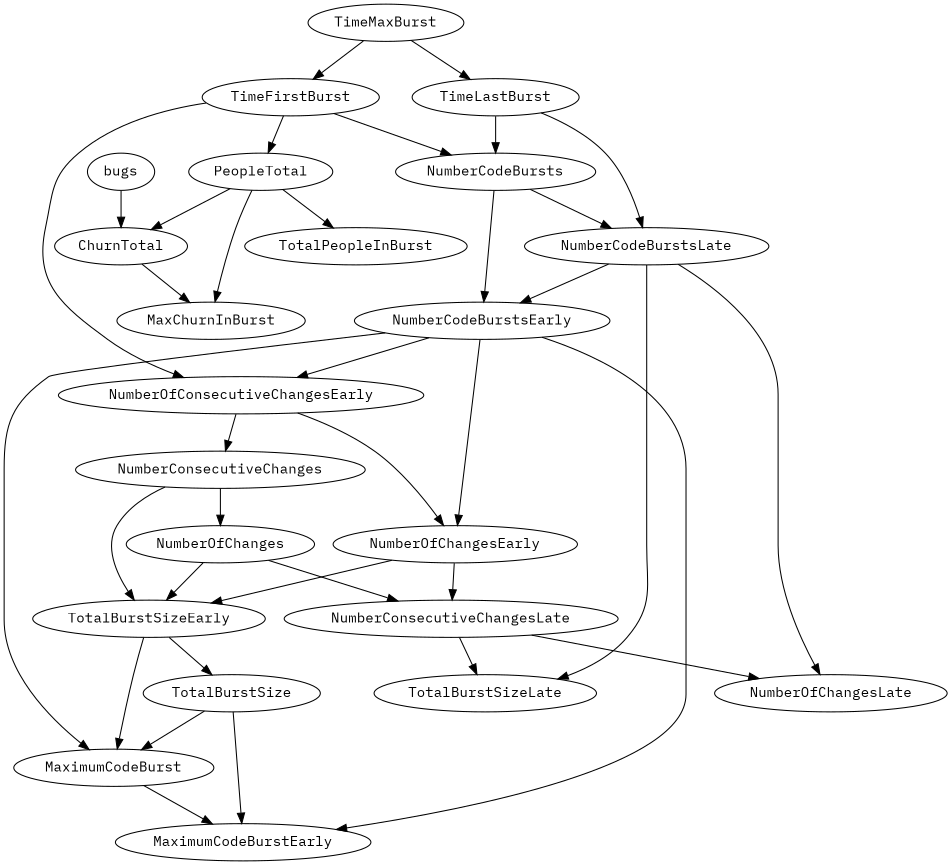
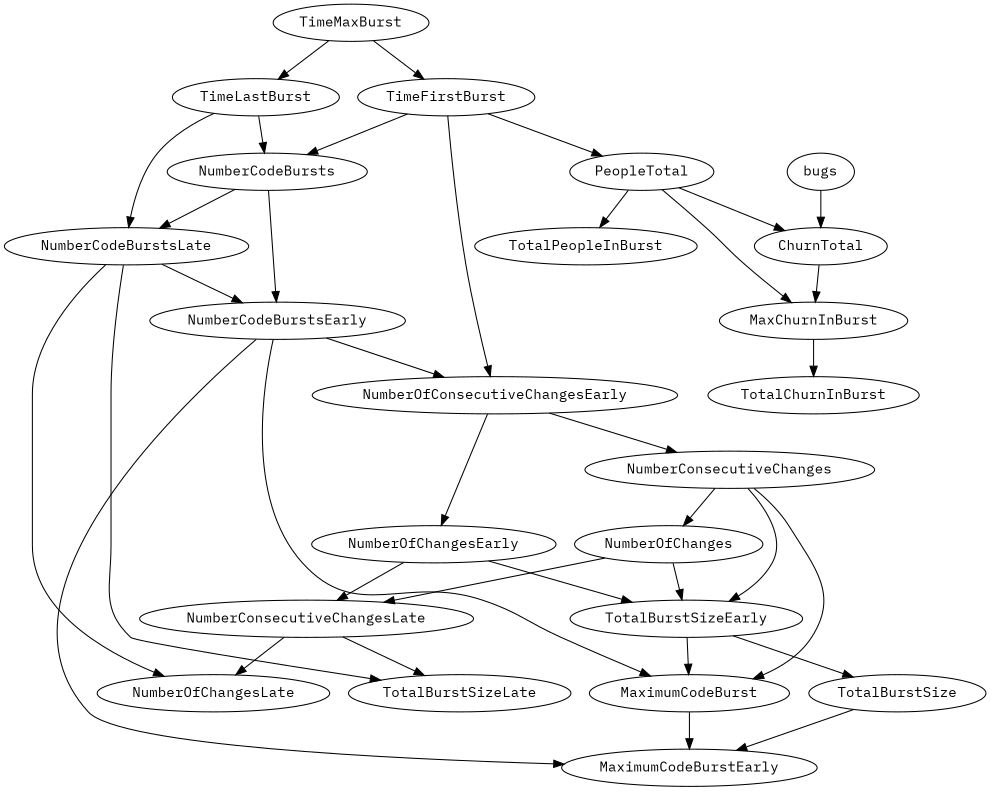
node "TotalChurnInBurst": added
edge "NumberCodeBurstsEarly" -> "NumberOfChangesEarly": removed
edge "TotalBurstSize" -> "MaximumCodeBurst": now "NumberConsecutiveChanges" -> "MaximumCodeBurst"
